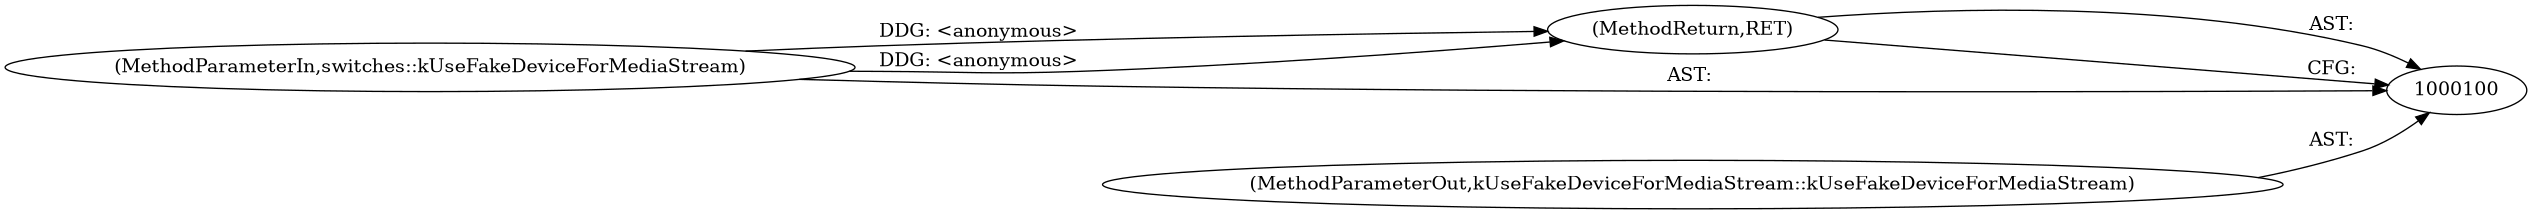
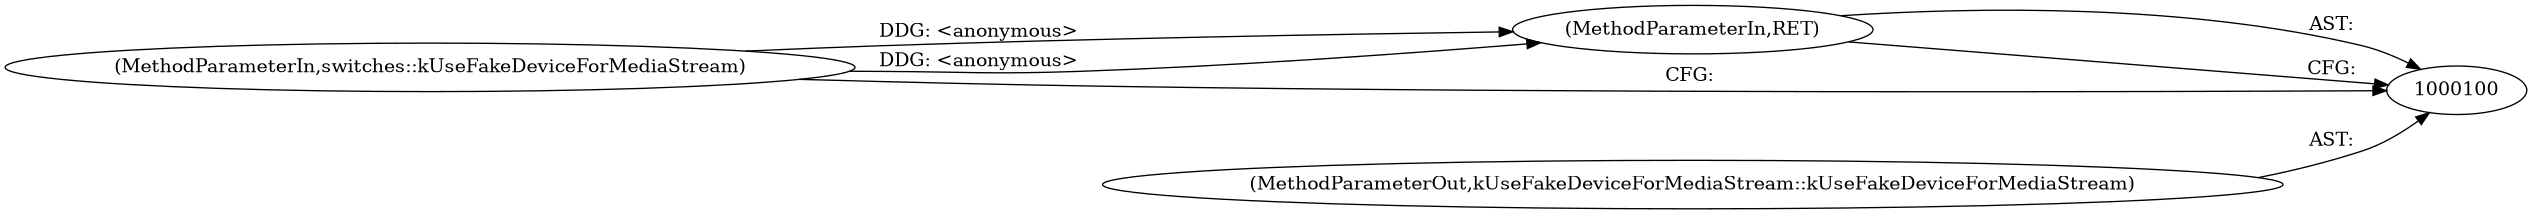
node "(MethodReturn,RET)": label "(MethodReturn,RET)" -> "(MethodParameterIn,RET)"
edge "(MethodParameterIn,switches::kUseFakeDeviceForMediaStream)" -> "1000100": label "AST: " -> "CFG: "
